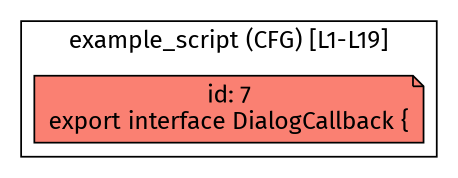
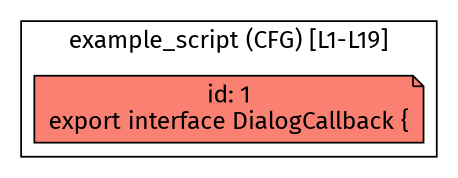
node "id: 7 export interface DialogCallback {": label "id: 7 export interface DialogCallback {" -> "id: 1 export interface DialogCallback {"
